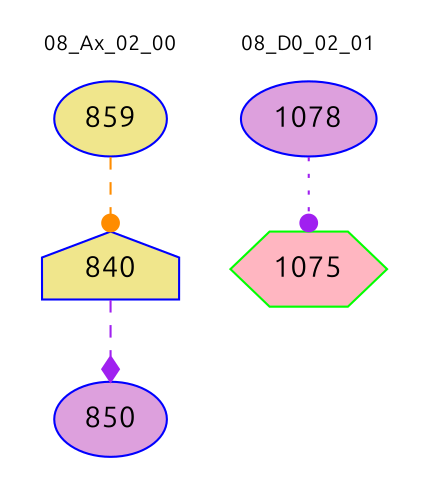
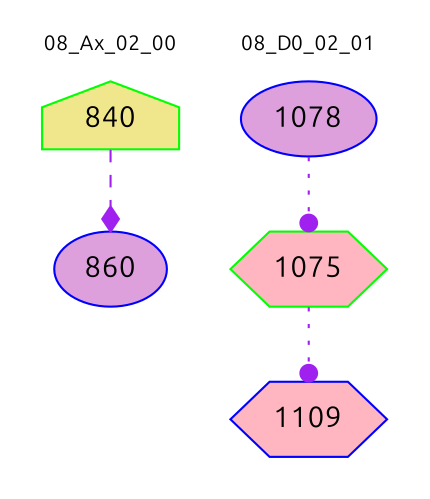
node "859": removed
node "840": color blue -> green
node "850": label "850" -> "860"
node "1109": added
